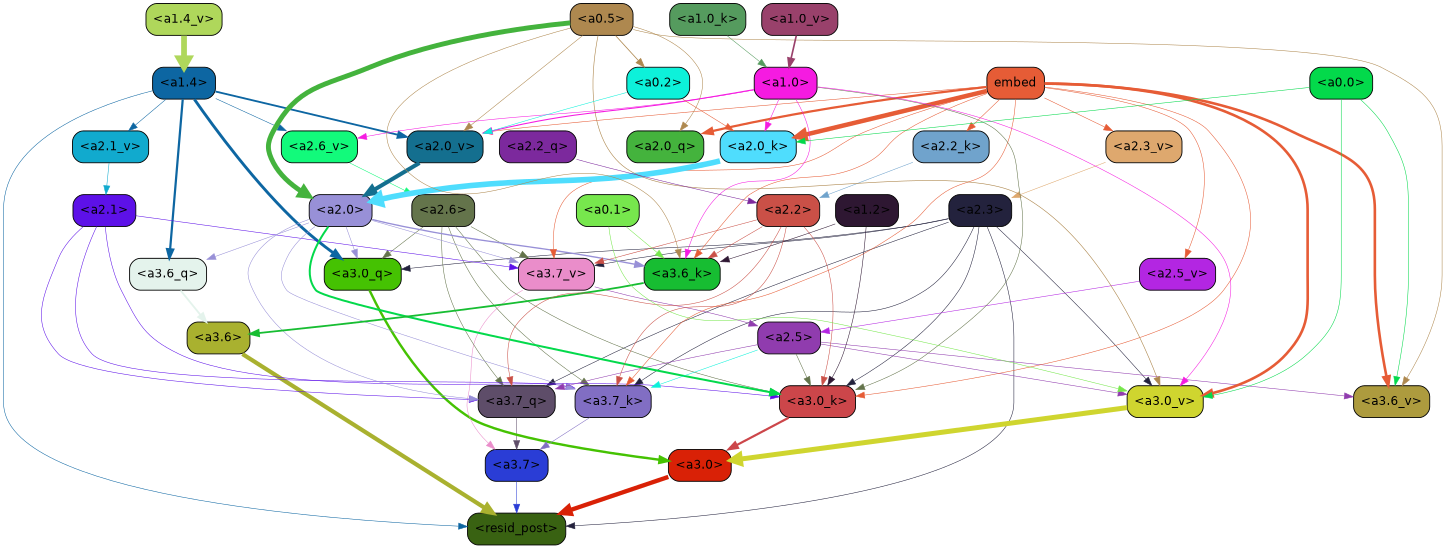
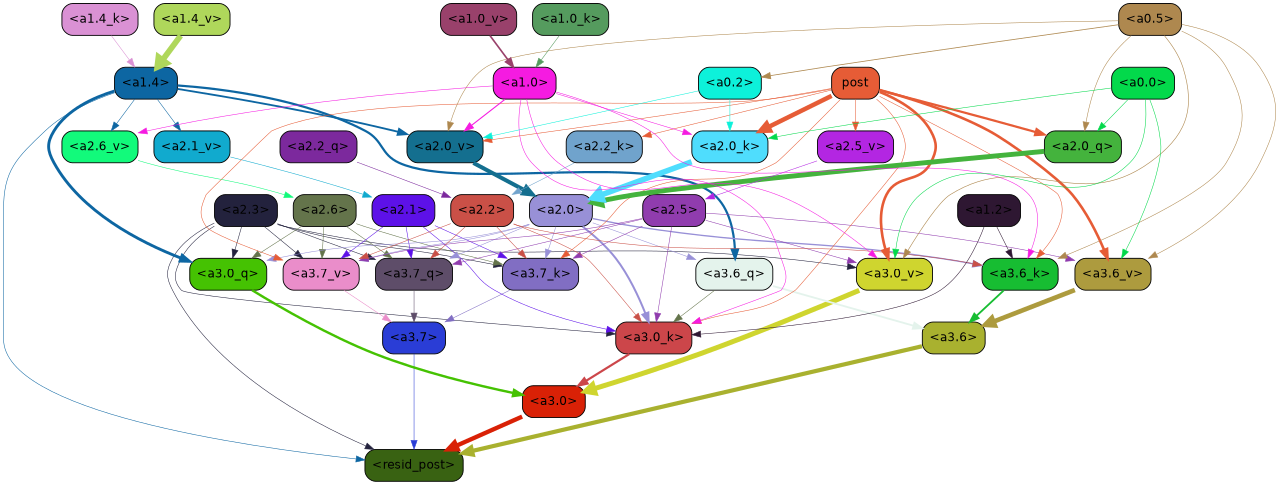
node "<a1.4_k>": added
edge "<a0.5>" -> "<a2.0>": now "<a2.0_q>" -> "<a2.0>"
node "embed": label "embed" -> "post"
edge "<a0.0>" -> "<a2.0_q>": added
edge "<a0.2>" -> "<a2.0_k>": color #e65c36 -> #0df1da
node "<a2.3_v>": removed
edge "<a1.0>" -> "<a3.0_k>": color #64744b -> #f51be1
node "<a0.1>": removed
edge "<a3.7_v>" -> "<a2.5>": reversed
edge "<a3.6_v>" -> "<a3.6>": added
edge "<a2.0>" -> "<a3.0_k>": color #03d94b -> #9890d7
edge "<a2.6>" -> "<a3.0_k>": now "<a3.6_q>" -> "<a3.0_k>"
edge "<a2.5>" -> "<a3.0_k>": color #64744b -> #903cae
edge "<a2.5>" -> "<a3.7_k>": color #0df1da -> #903cae
